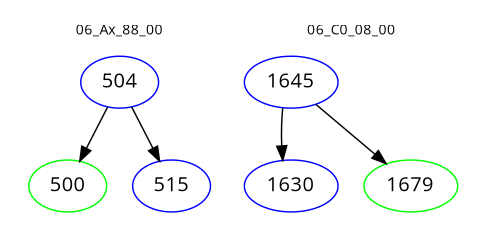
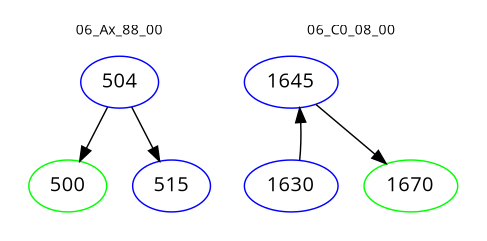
edge "1645" -> "1630": reversed
node "1679": label "1679" -> "1670"
